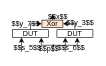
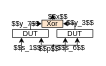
node "$$s_5$$": label "$$s_5$$" -> "$$s_1$$"
